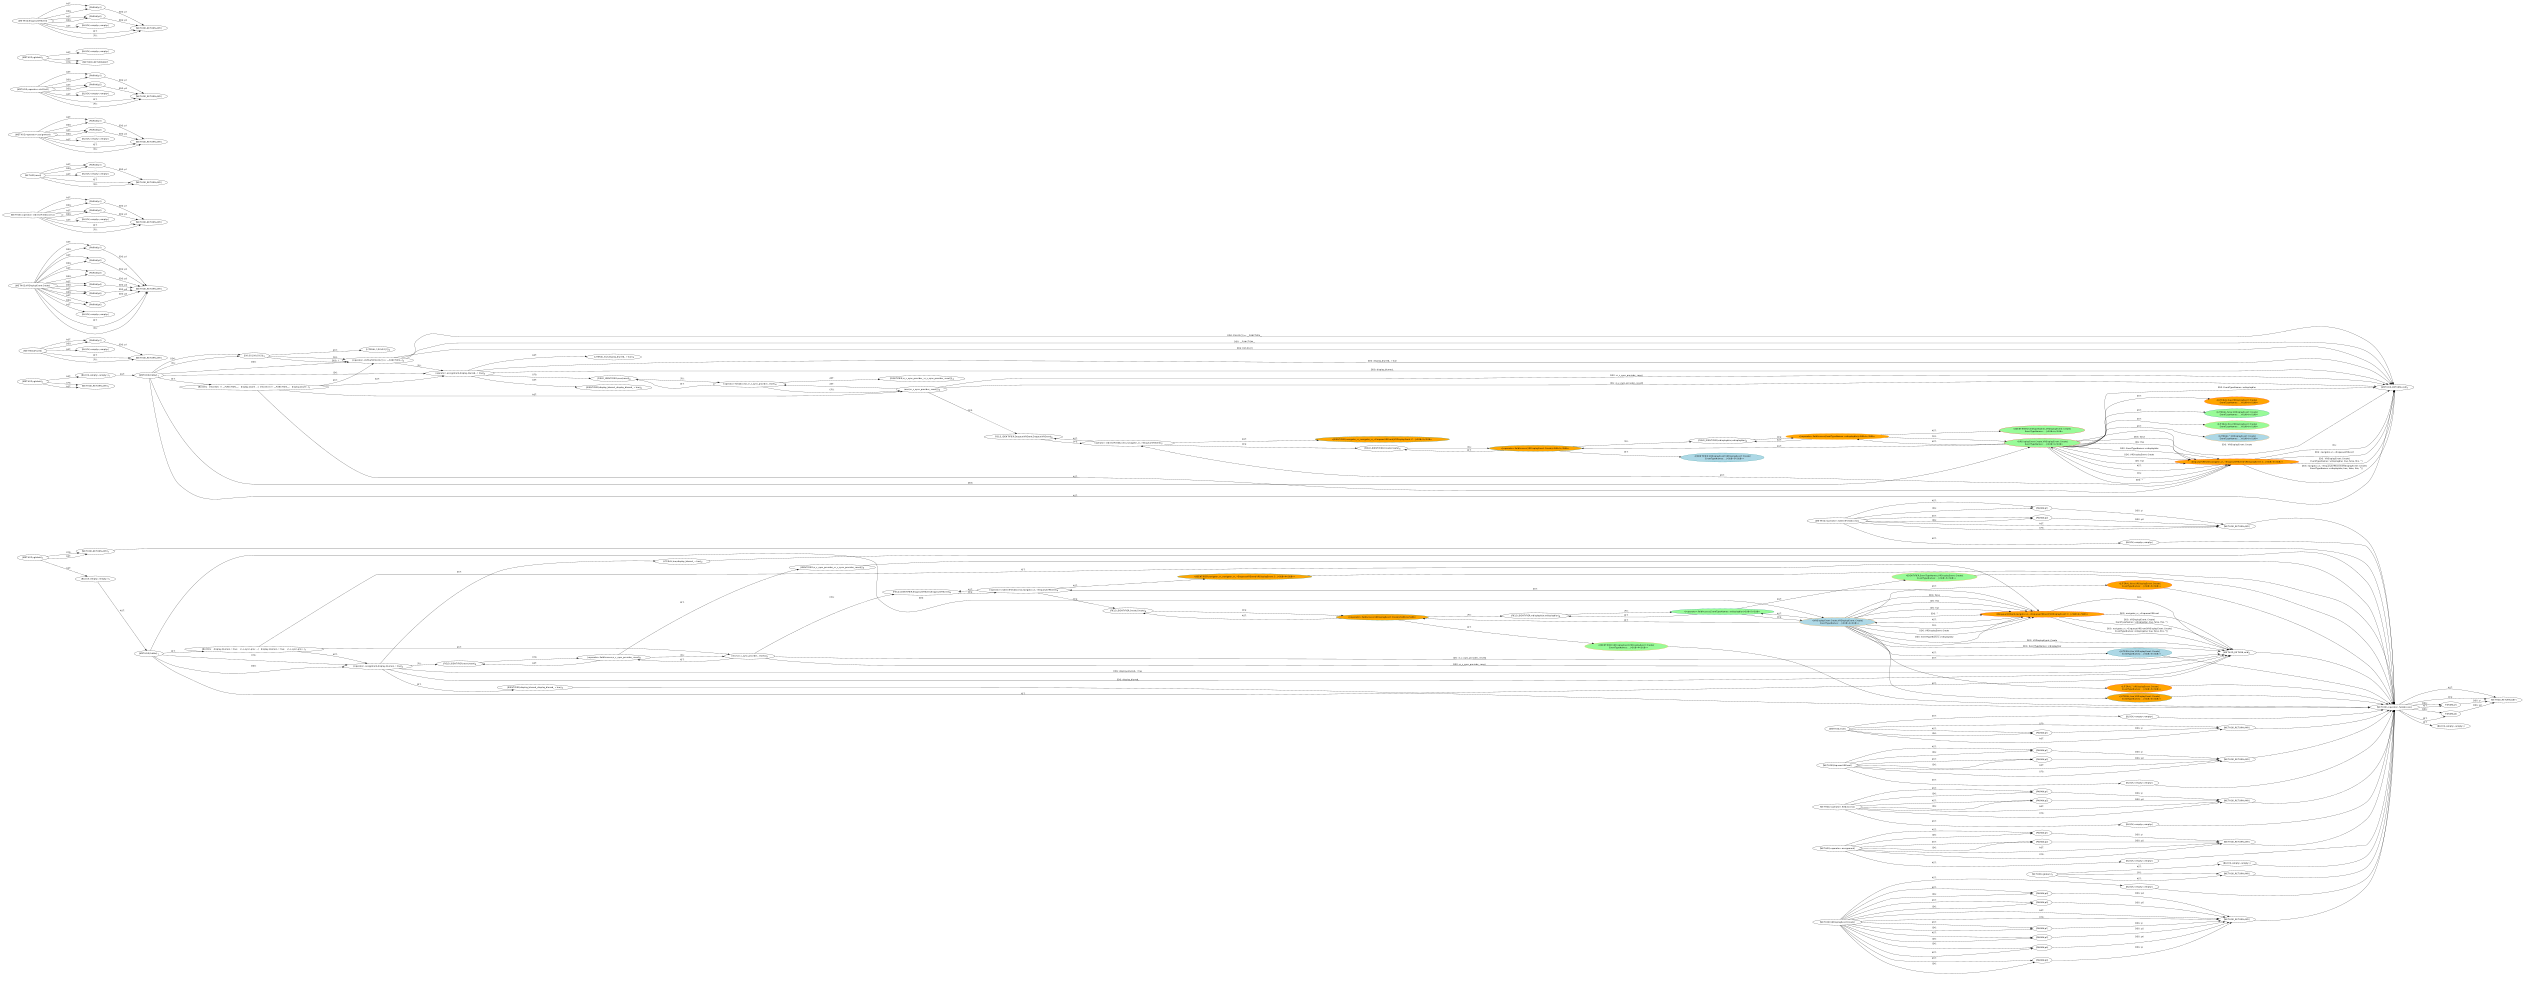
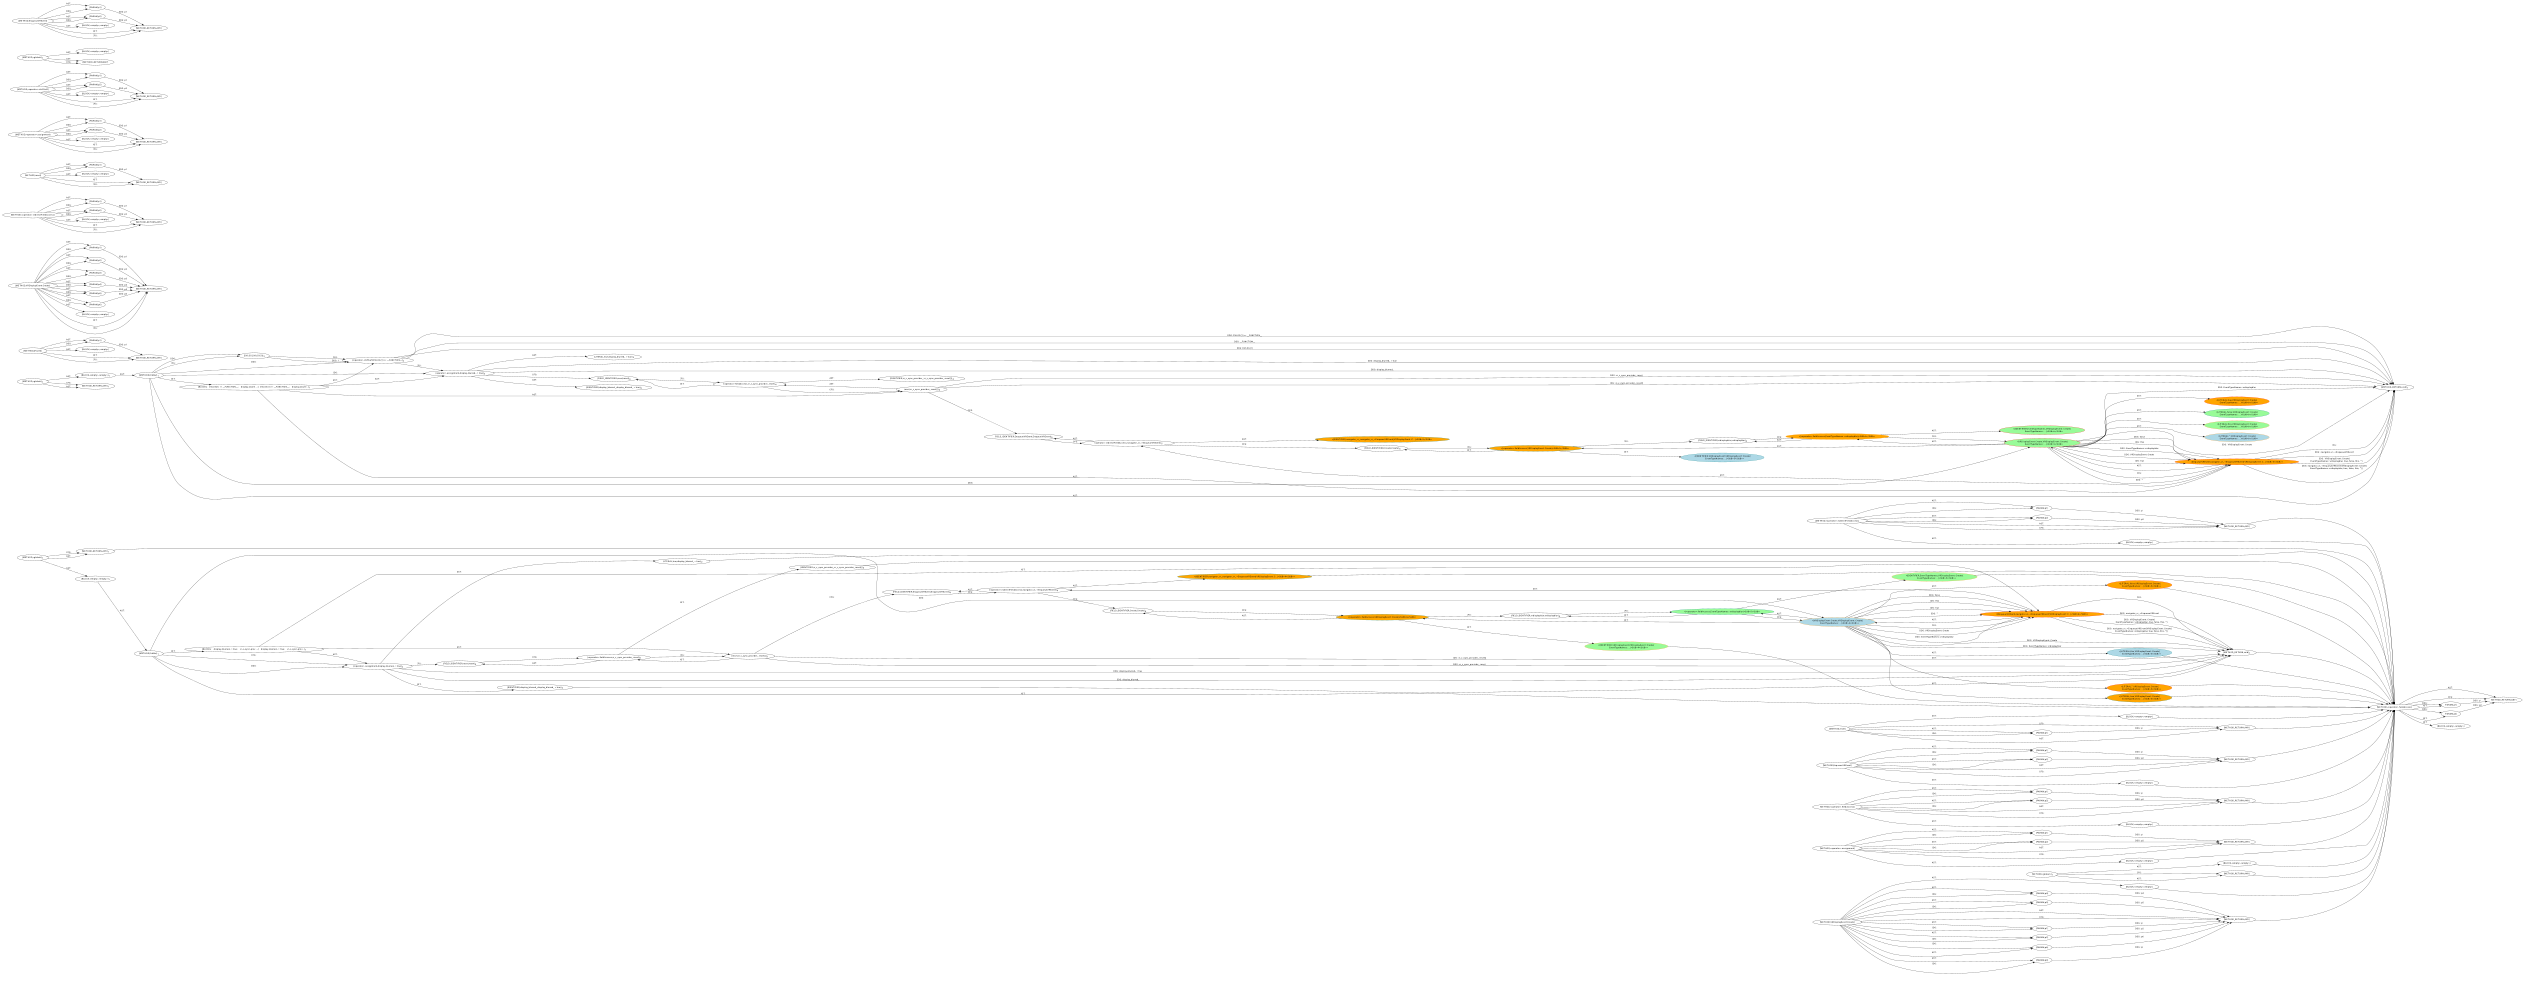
node "(LITERAL,1,DVLOG(1))": removed
